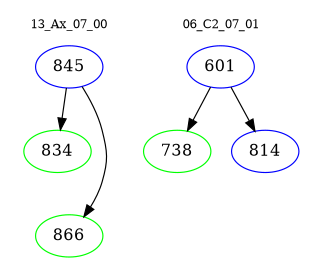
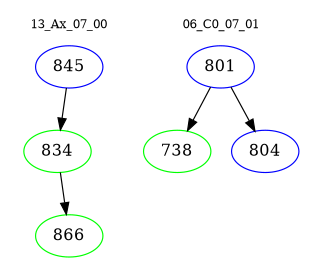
cluster "06_C2_07_01": label "06_C2_07_01" -> "06_C0_07_01"
node "601": label "601" -> "801"
edge "845" -> "866": now "834" -> "866"
node "814": label "814" -> "804"
